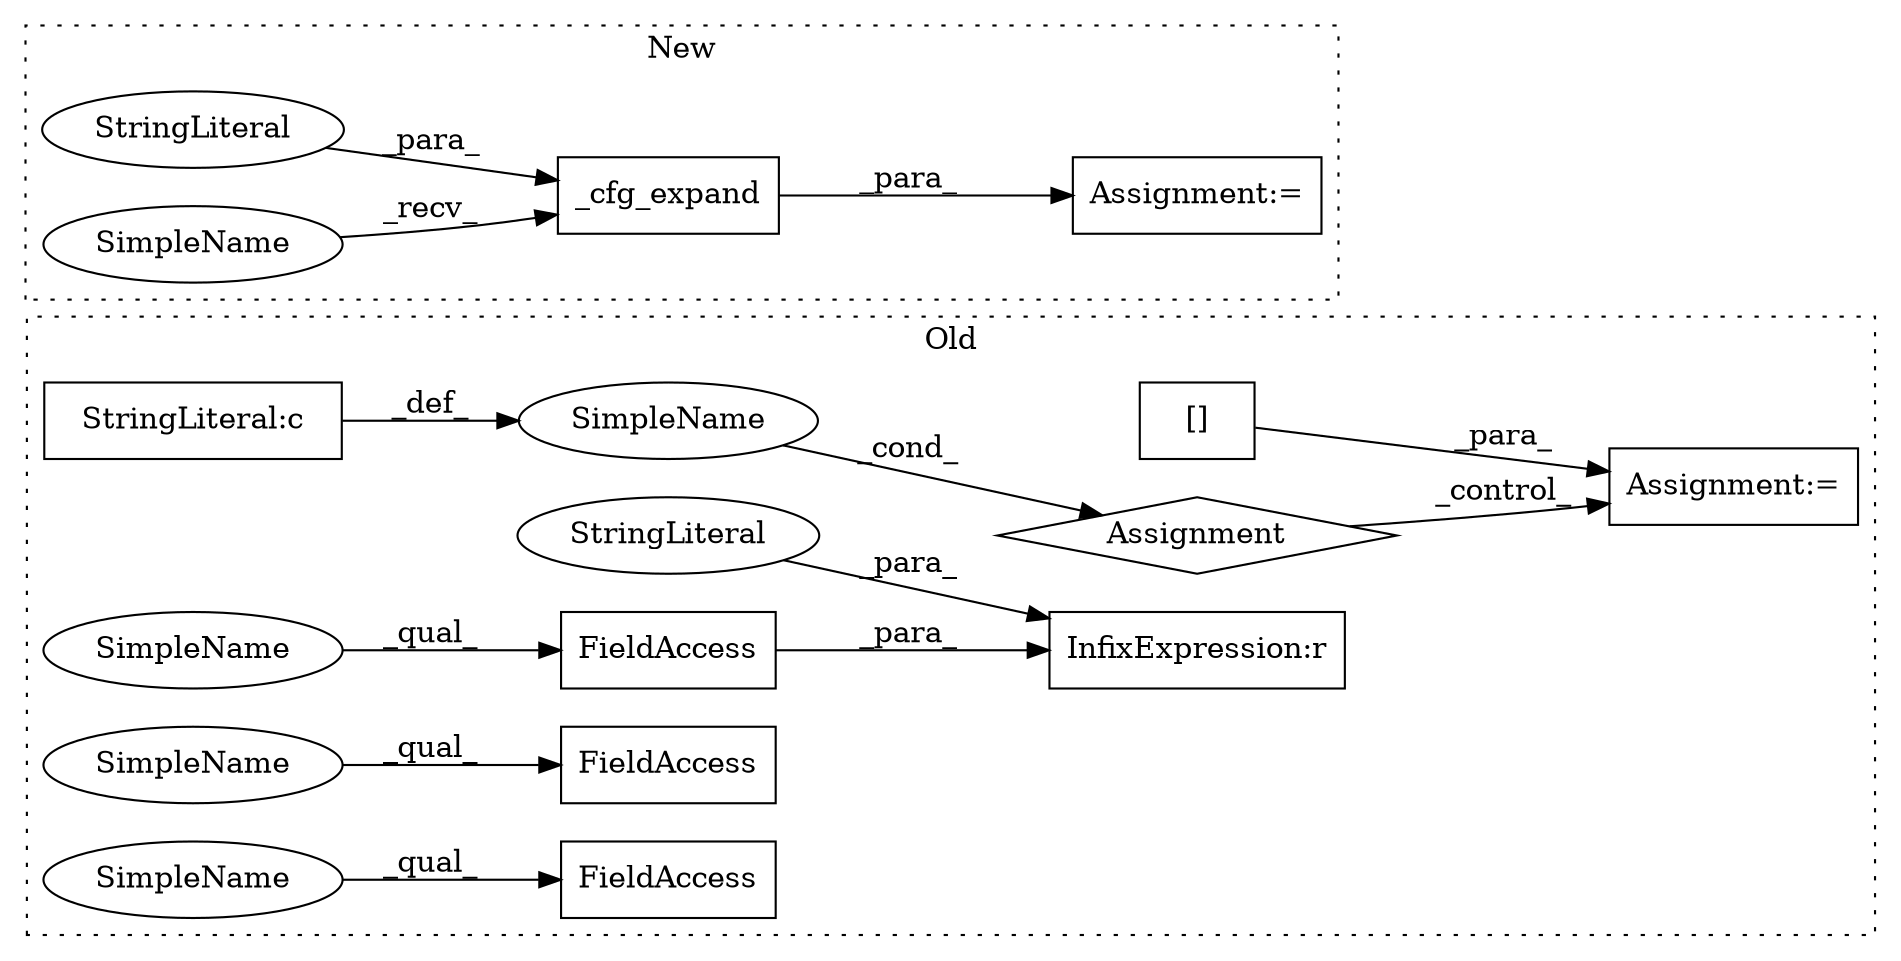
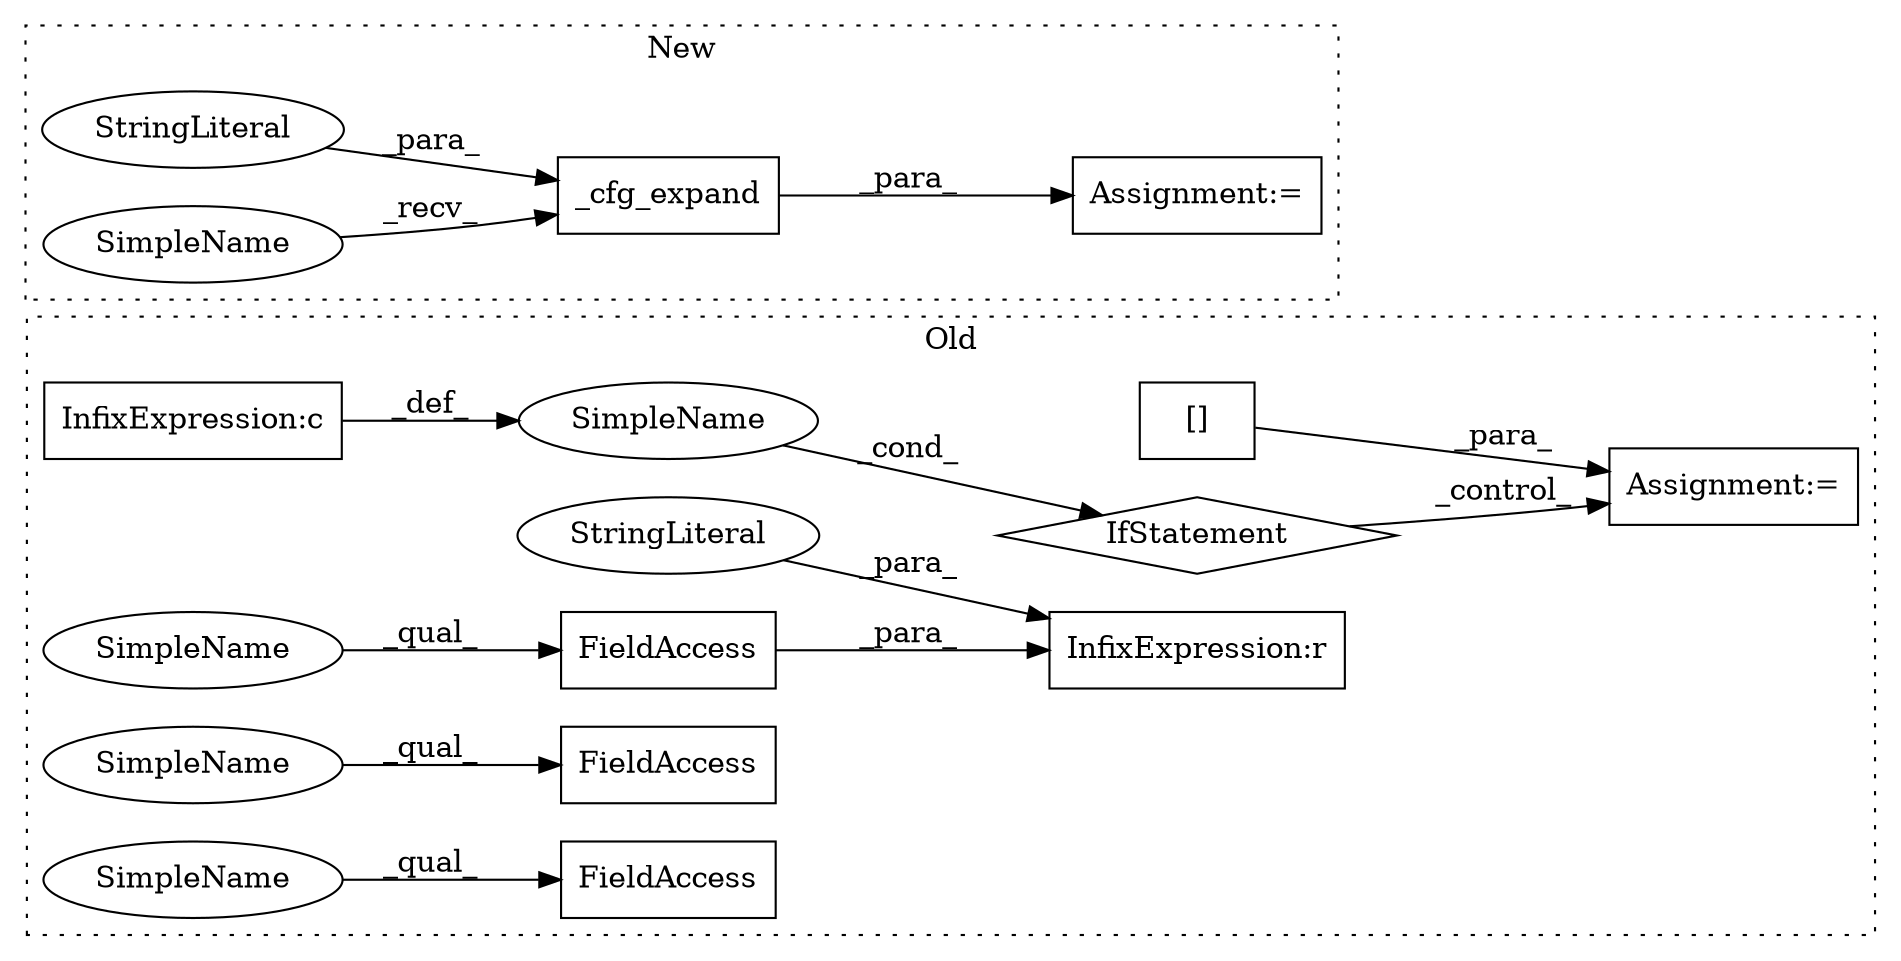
node "StringLiteral:c": label "StringLiteral:c" -> "InfixExpression:c"
node "Assignment": label "Assignment" -> "IfStatement"
